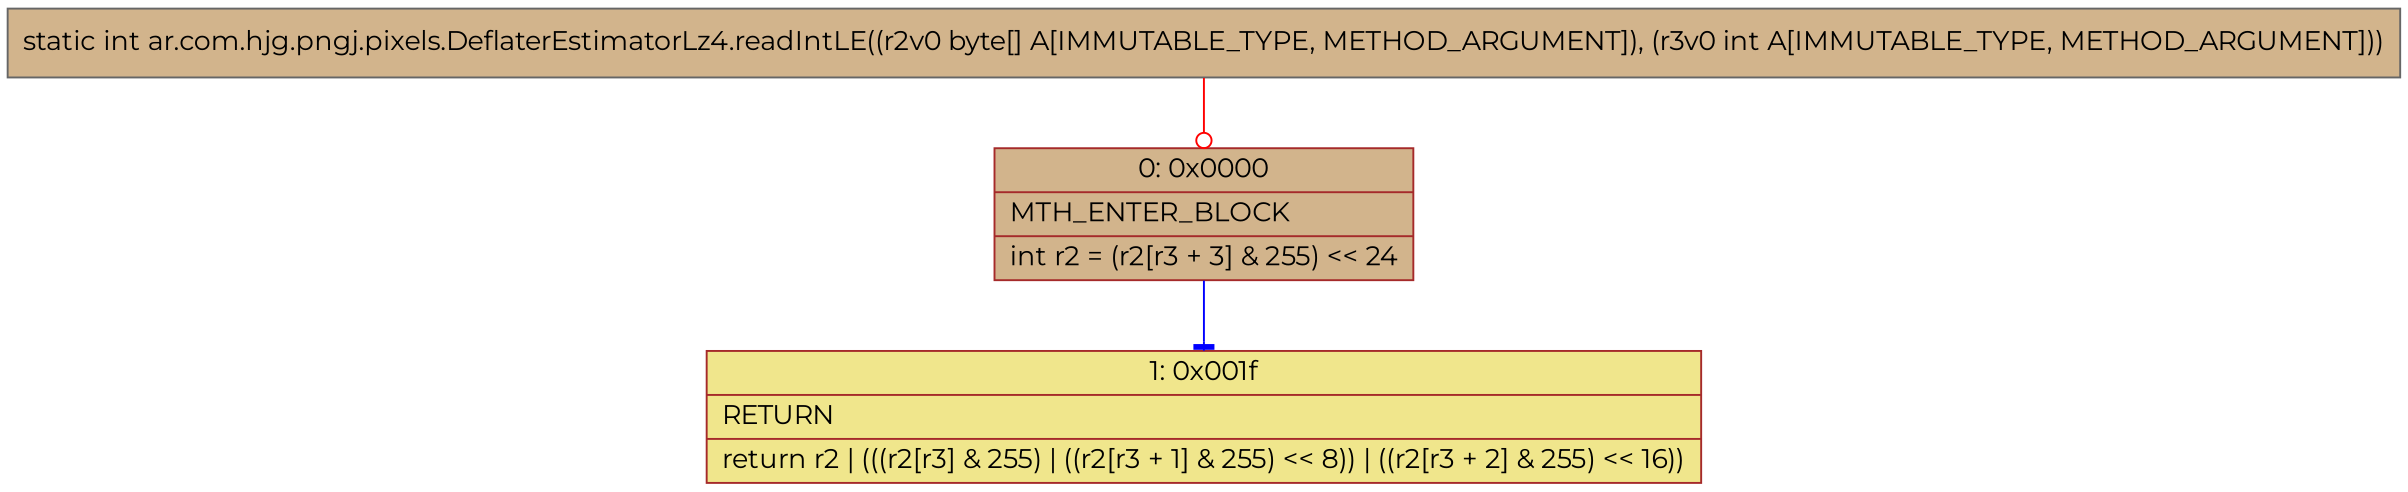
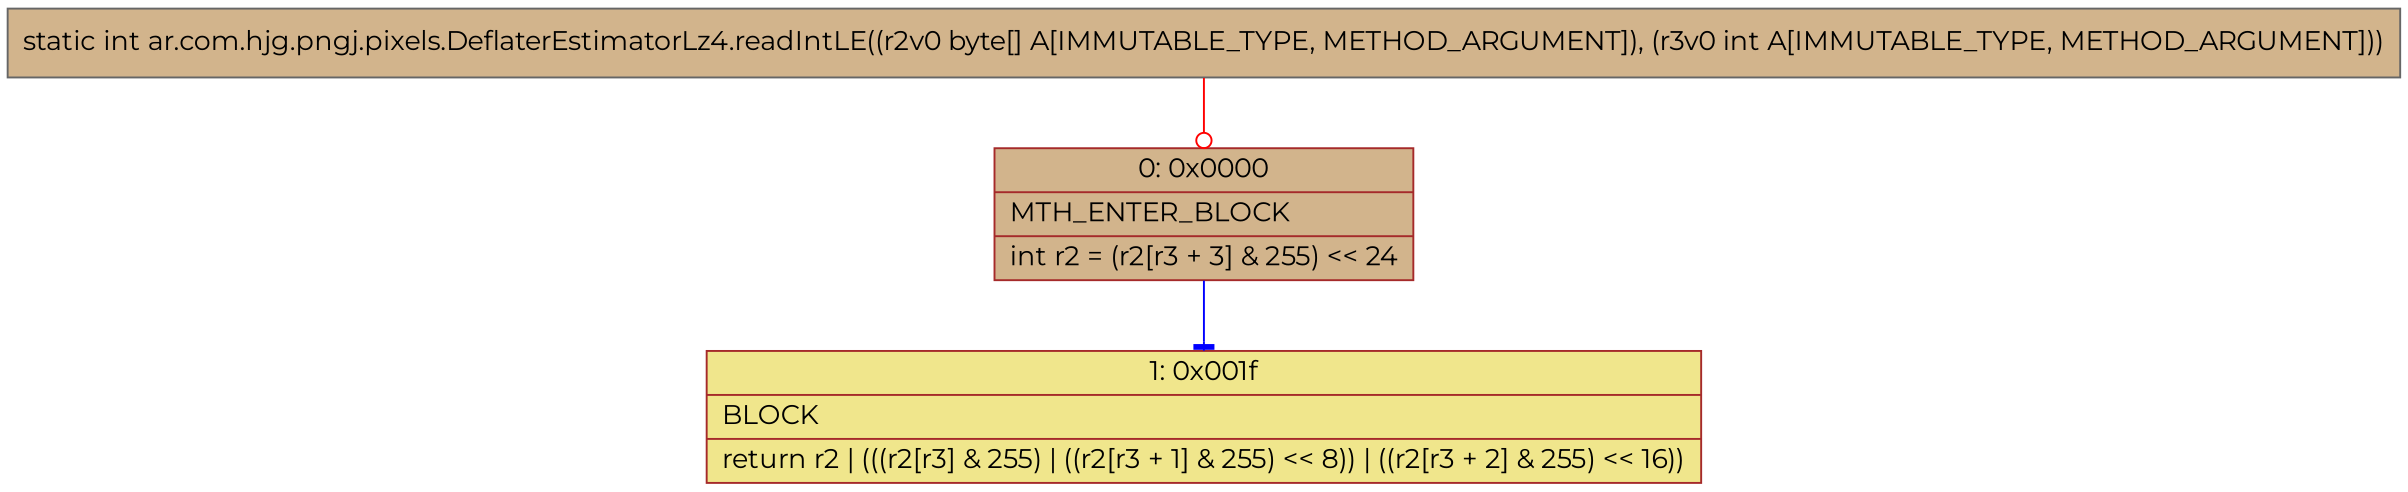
node "1: 0x001f": text "RETURN" -> "BLOCK"
